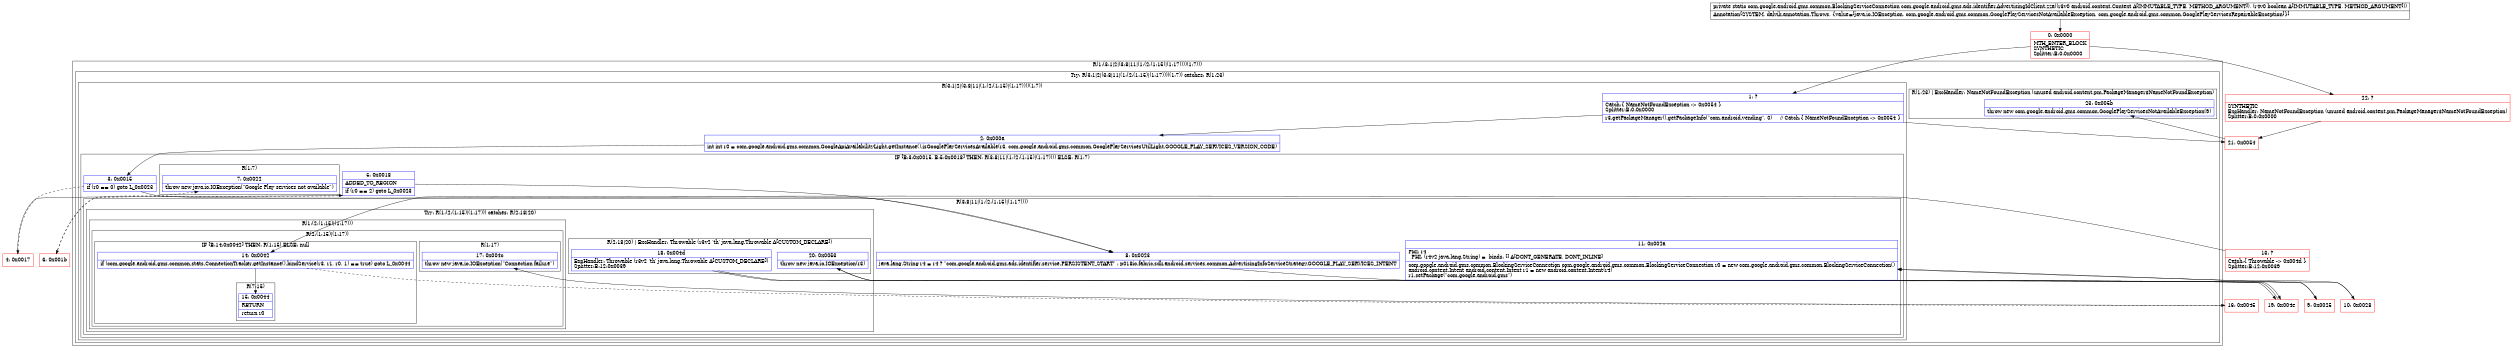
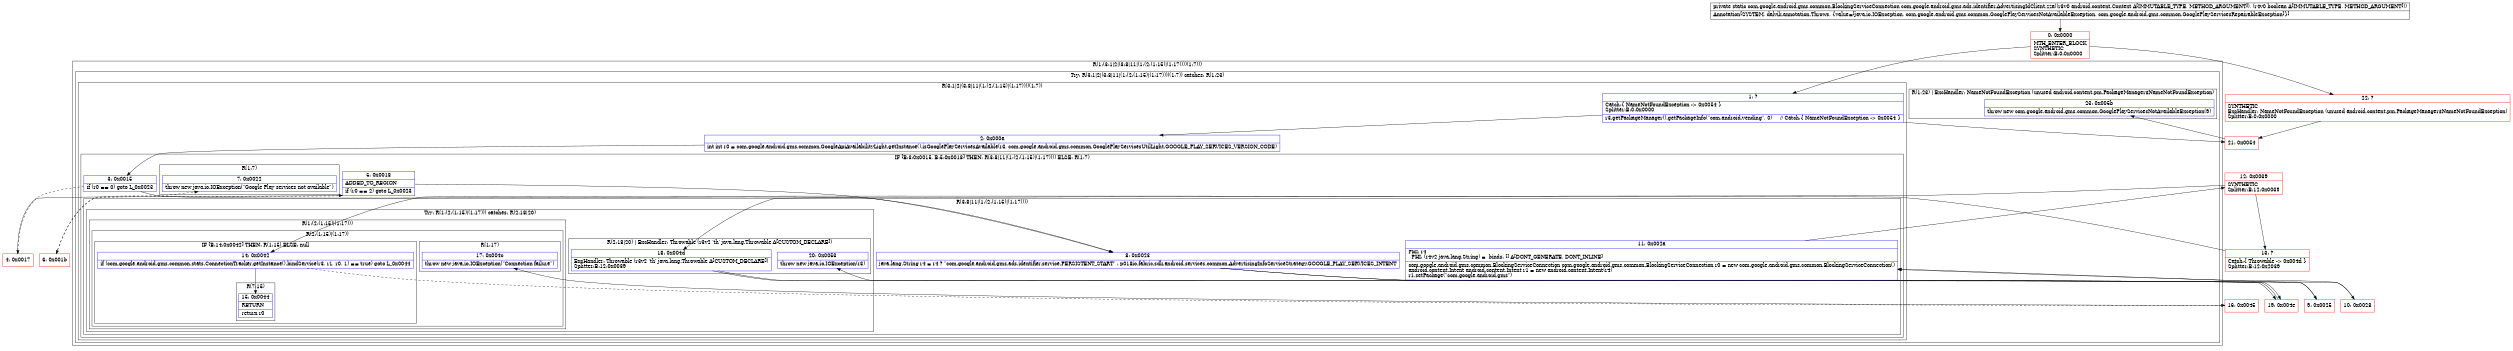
node "12: 0x0039": added
node "13: ?": text "Splitter:B:12:0x0039" -> "Splitter:B:12:0x2039"
edge "20: 0x0053" -> "9: 0x0025": now "8: 0x0023" -> "9: 0x0025"
